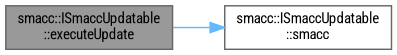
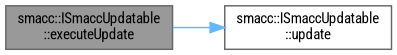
node "smacc::ISmaccUpdatable ::smacc": label "smacc::ISmaccUpdatable ::smacc" -> "smacc::ISmaccUpdatable ::update"
